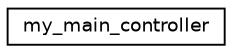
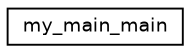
node "my_main_controller": label "my_main_controller" -> "my_main_main"
